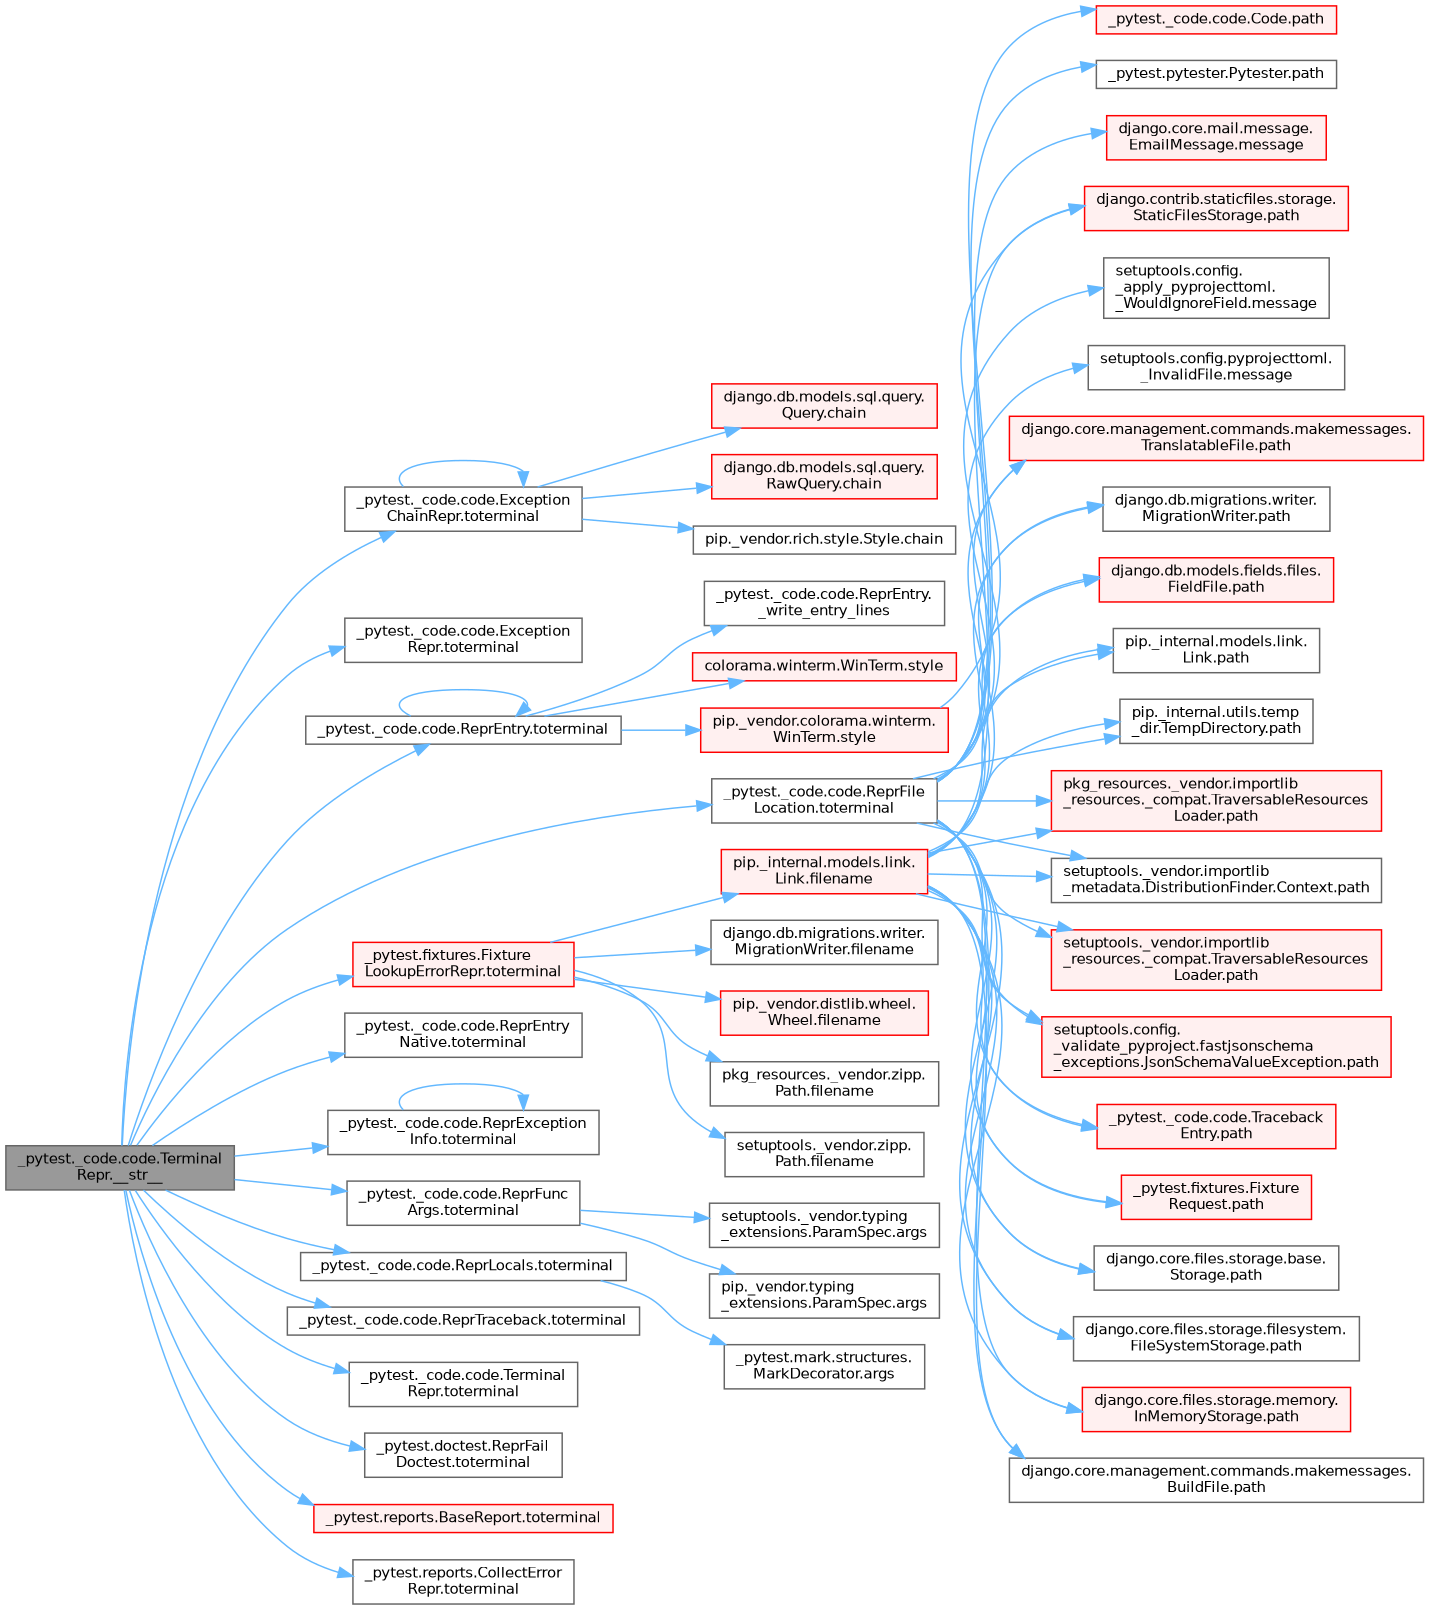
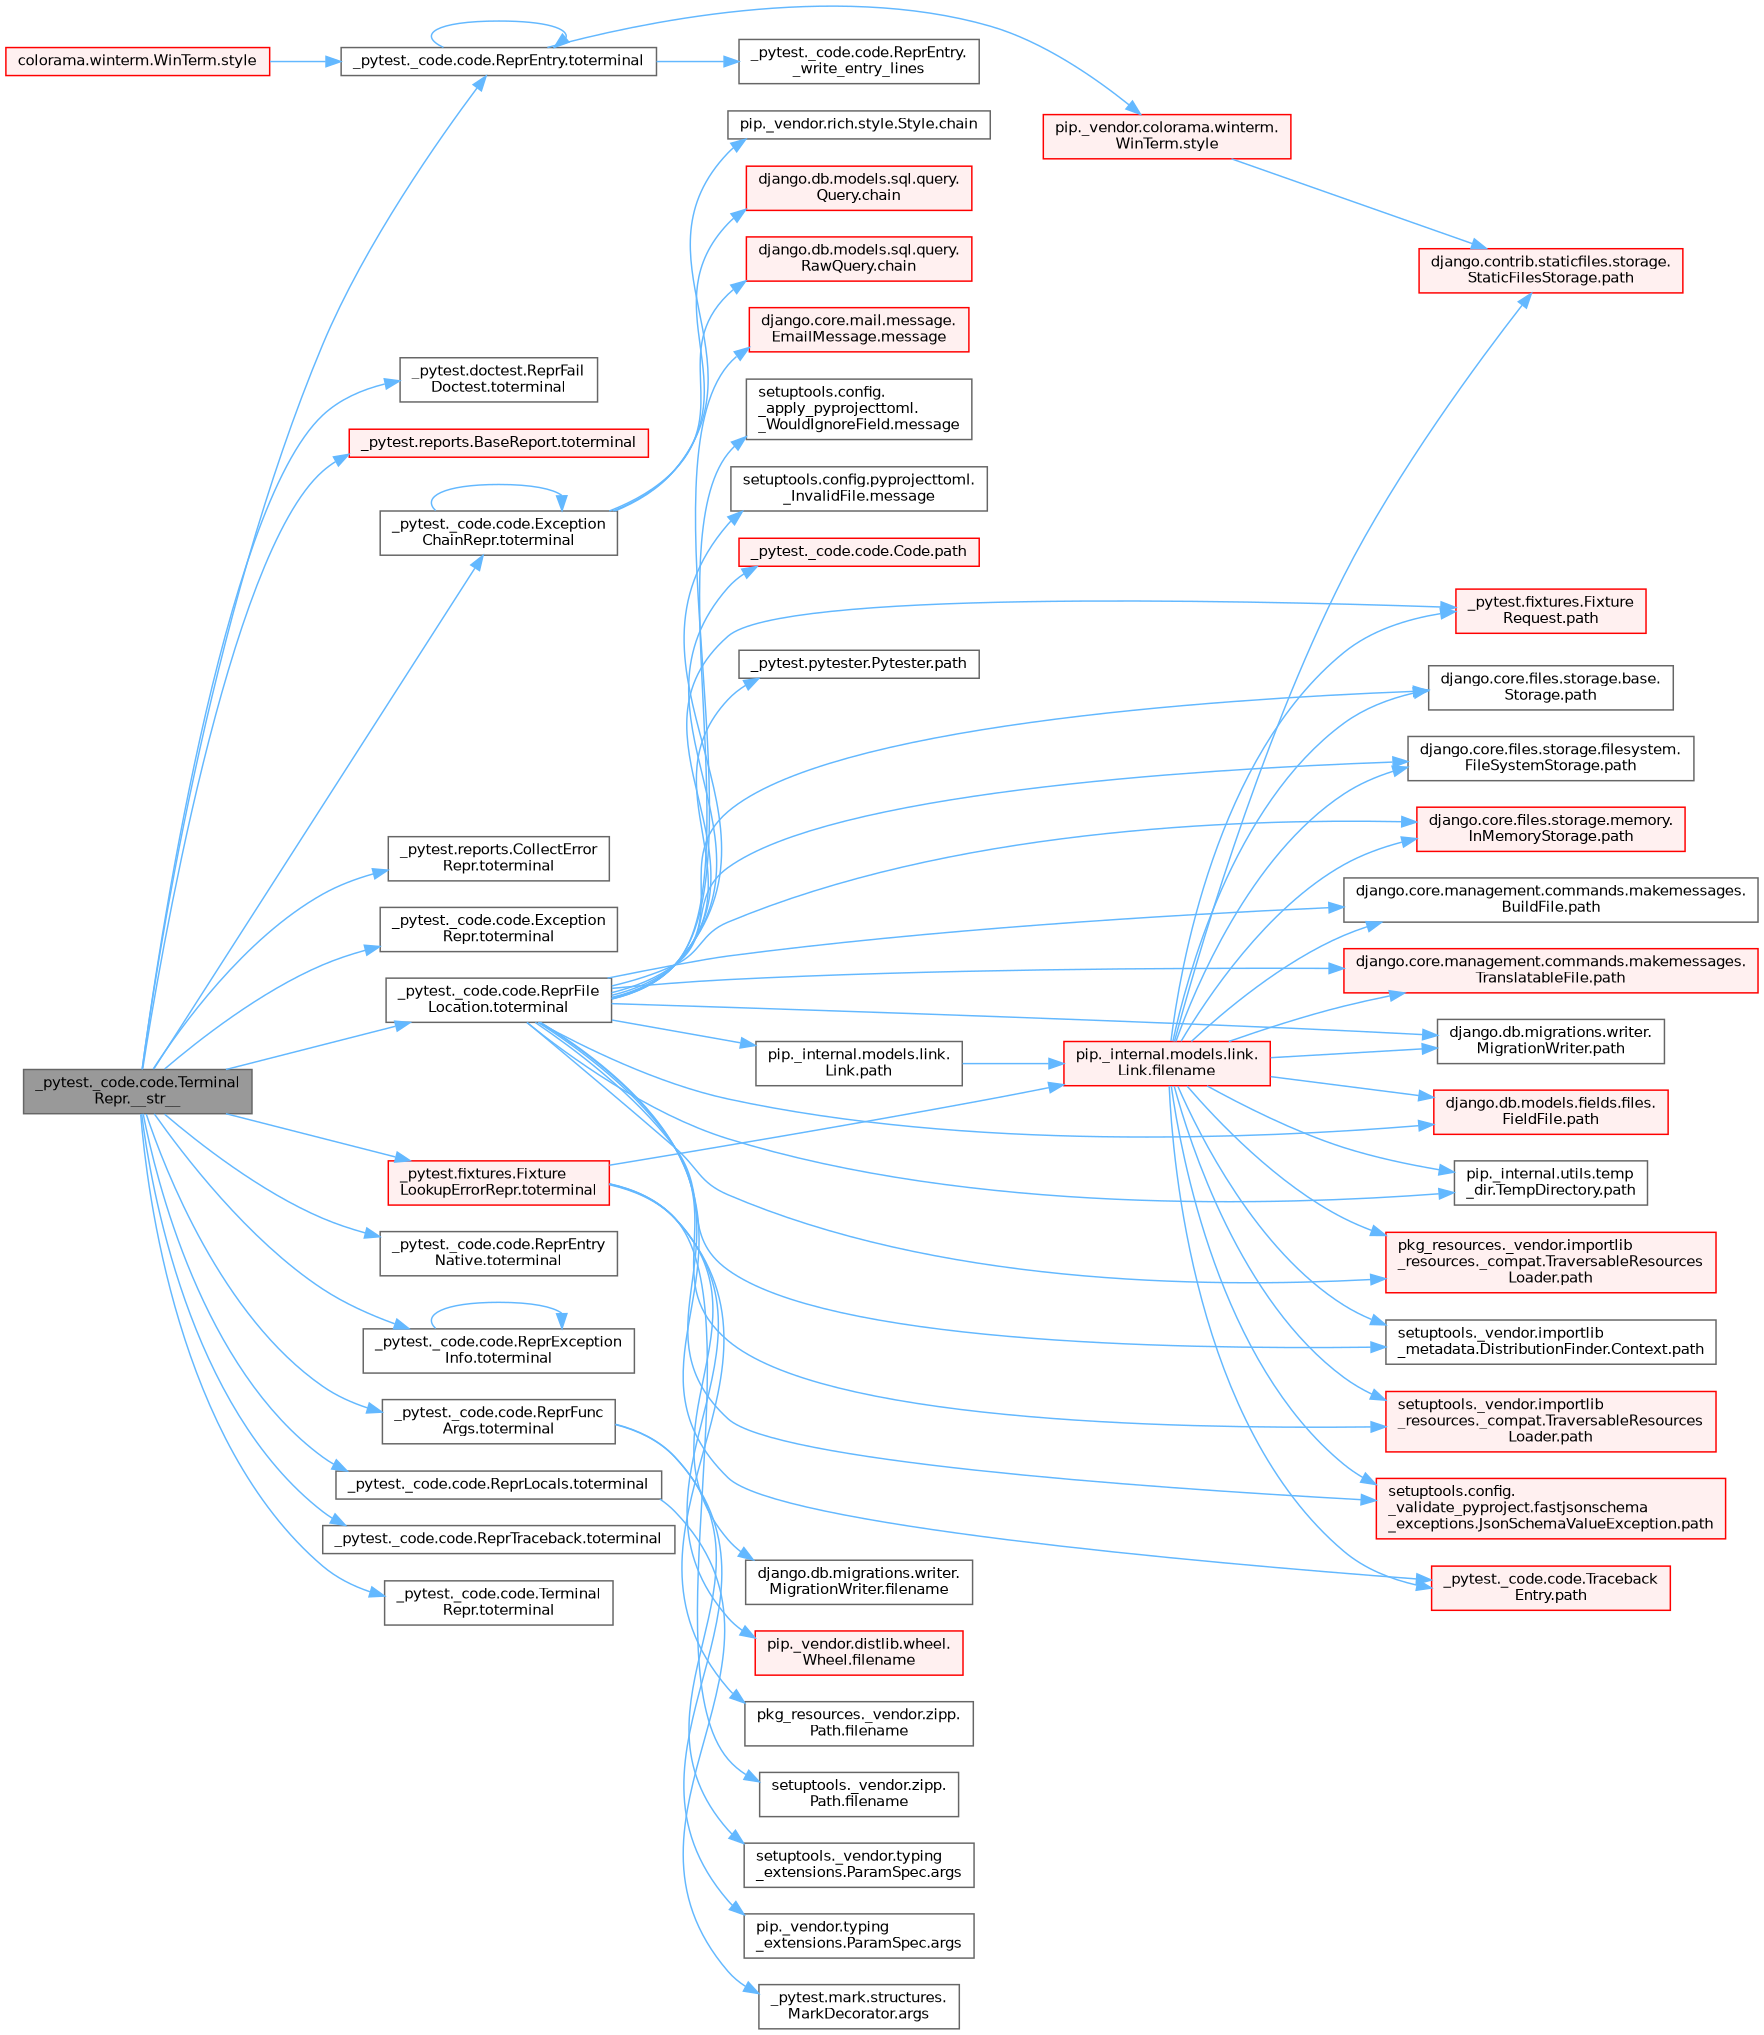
edge "_pytest._code.code.ReprEntry.toterminal" -> "colorama.winterm.WinTerm.style": reversed
edge "pip._internal.models.link. Link.filename" -> "pip._internal.models.link. Link.path": reversed
